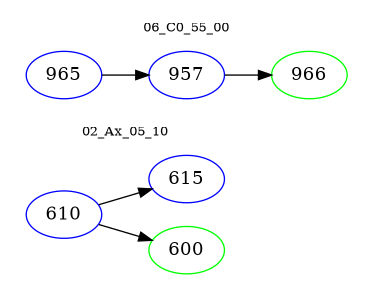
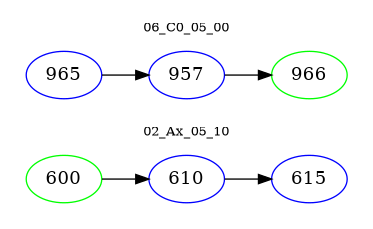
cluster "06_C0_55_00": label "06_C0_55_00" -> "06_C0_05_00"
edge "610" -> "600": reversed
